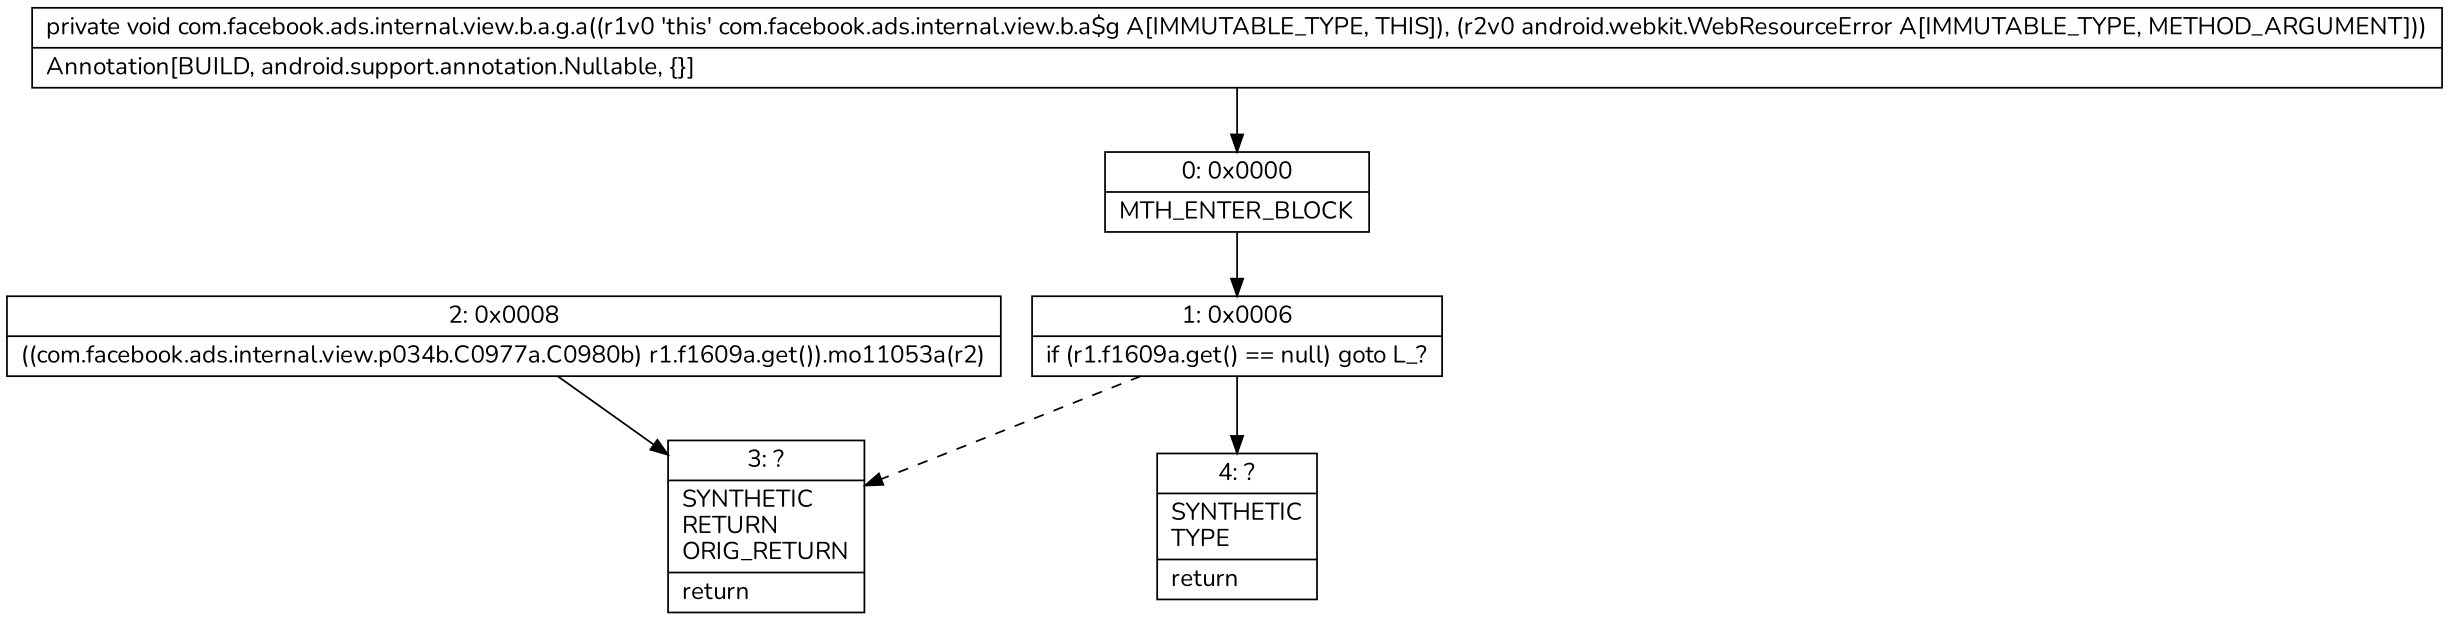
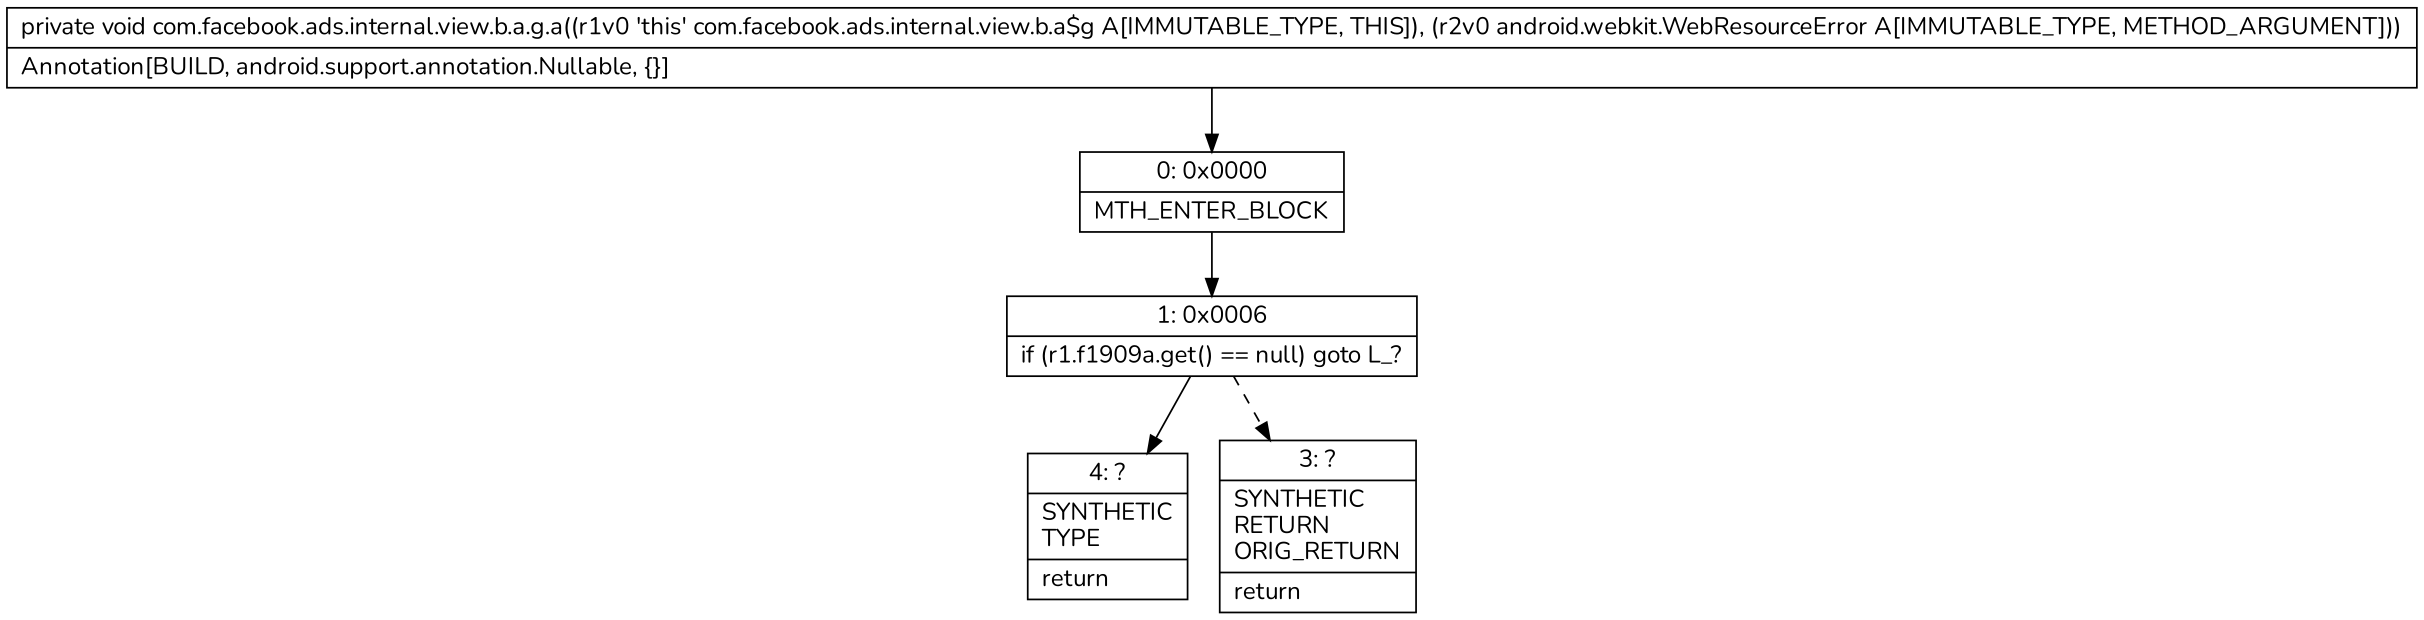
node "2: 0x0008": removed
node "1: 0x0006": text "if (r1.f1609a.get() == null) goto L_?" -> "if (r1.f1909a.get() == null) goto L_?"
